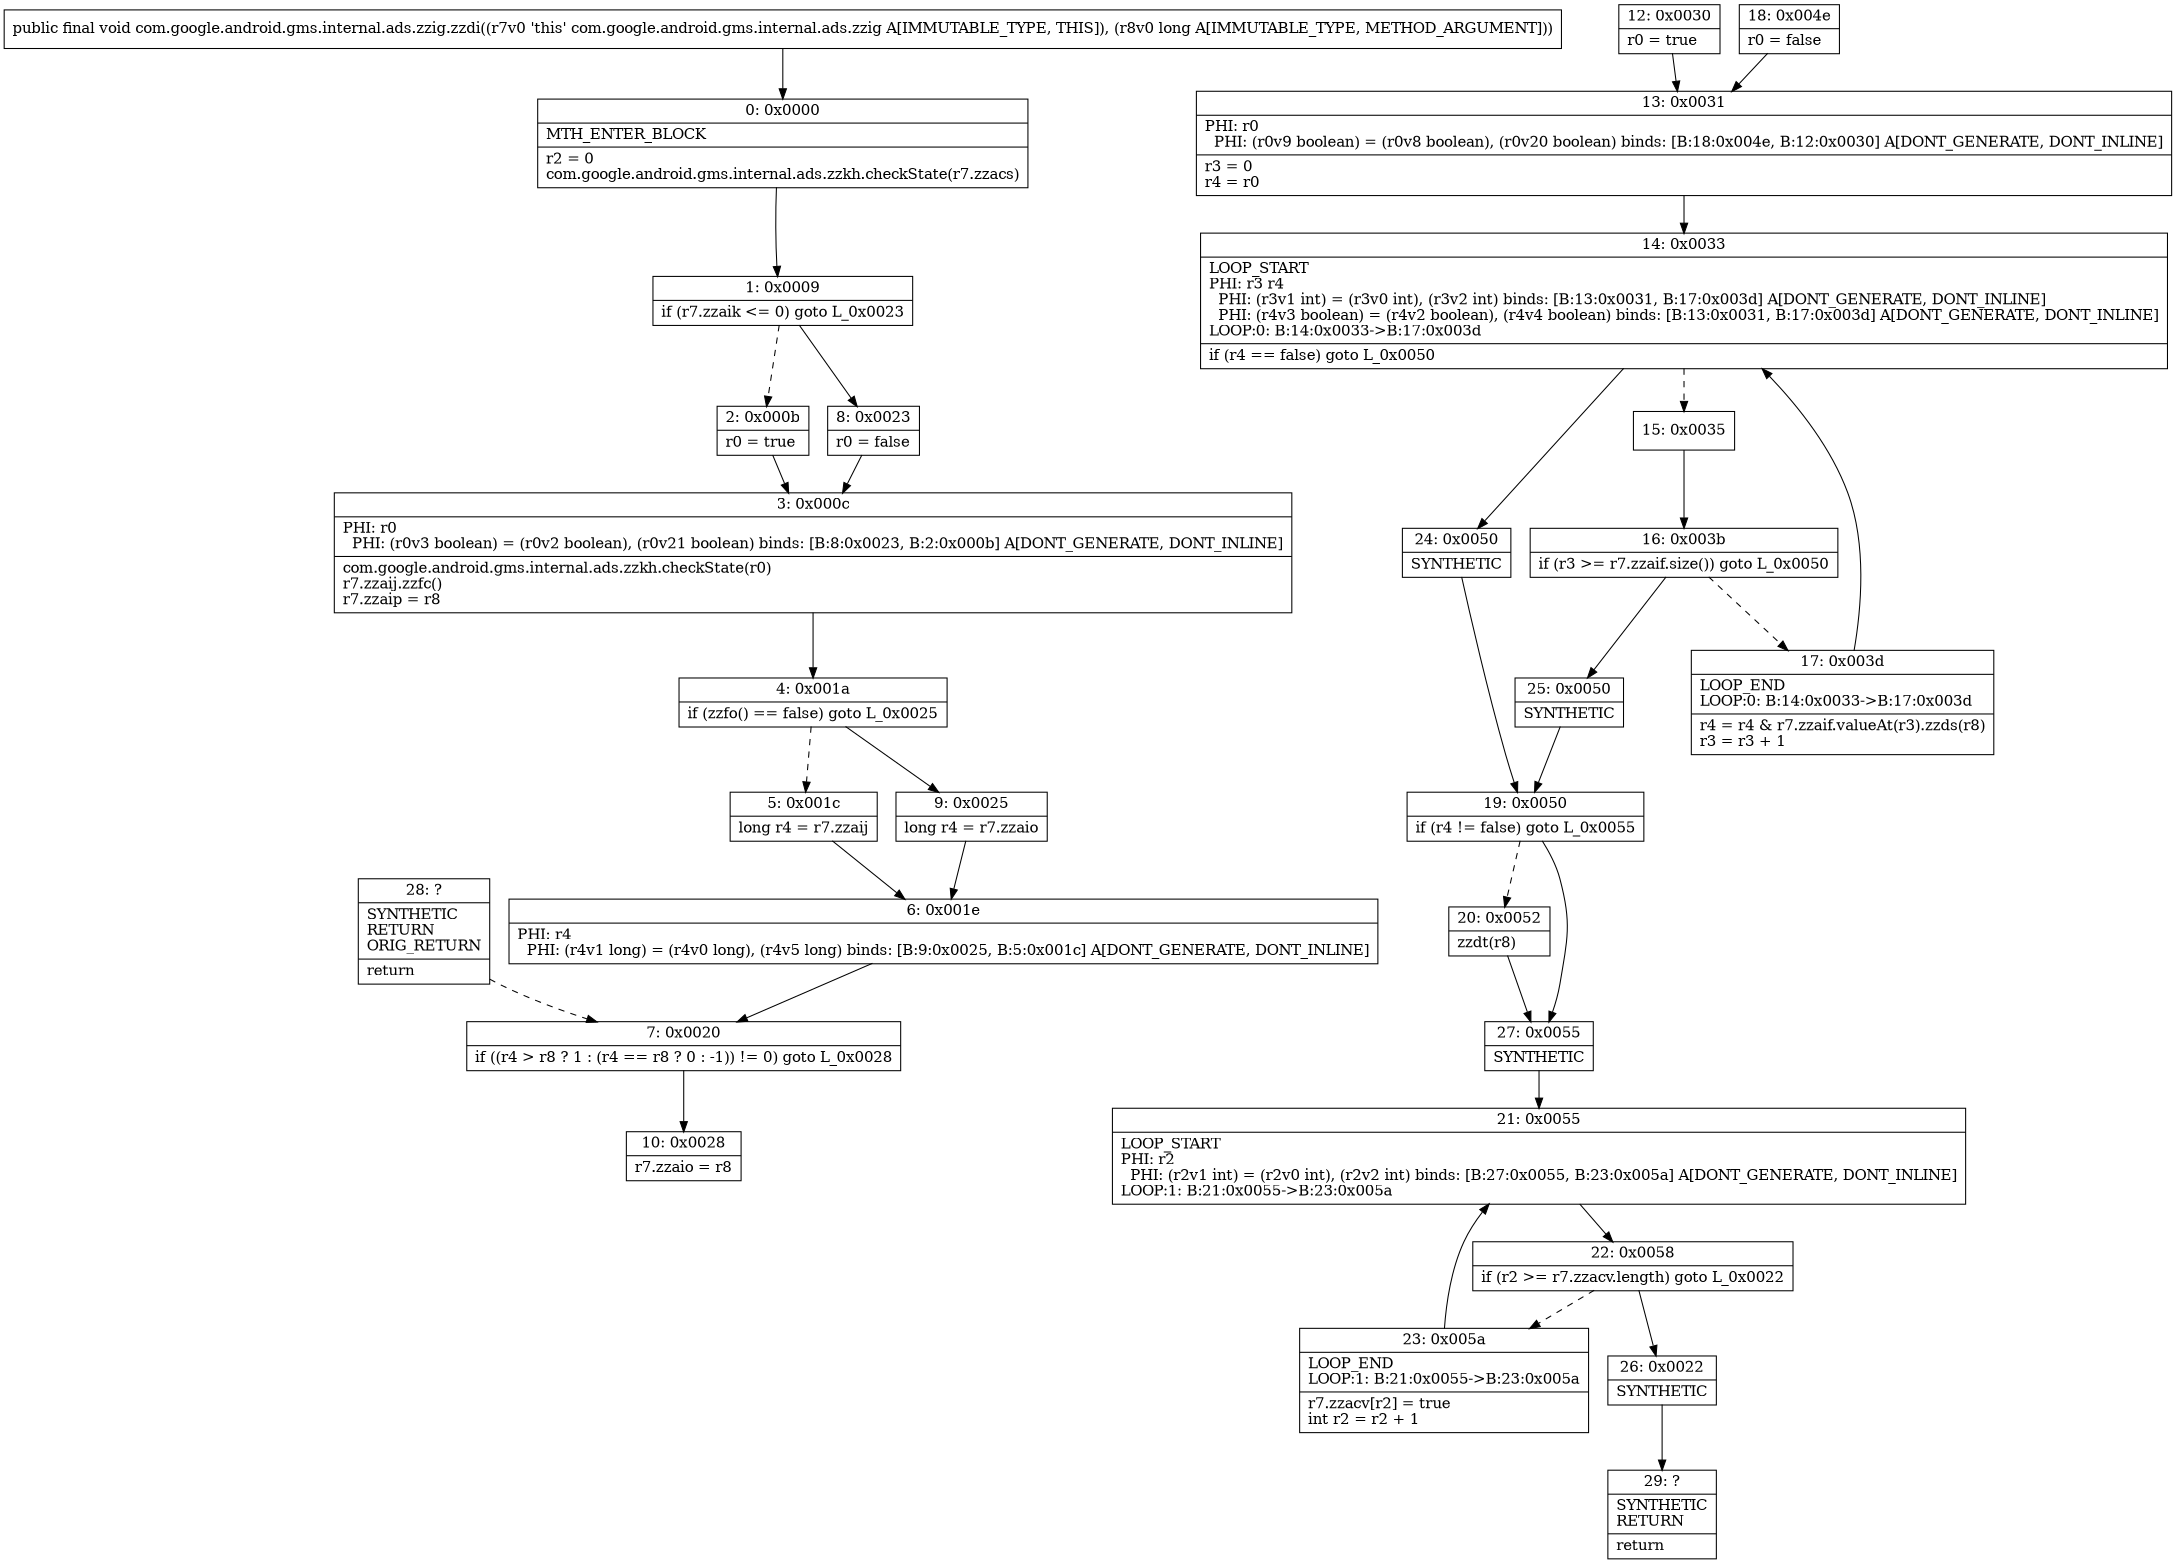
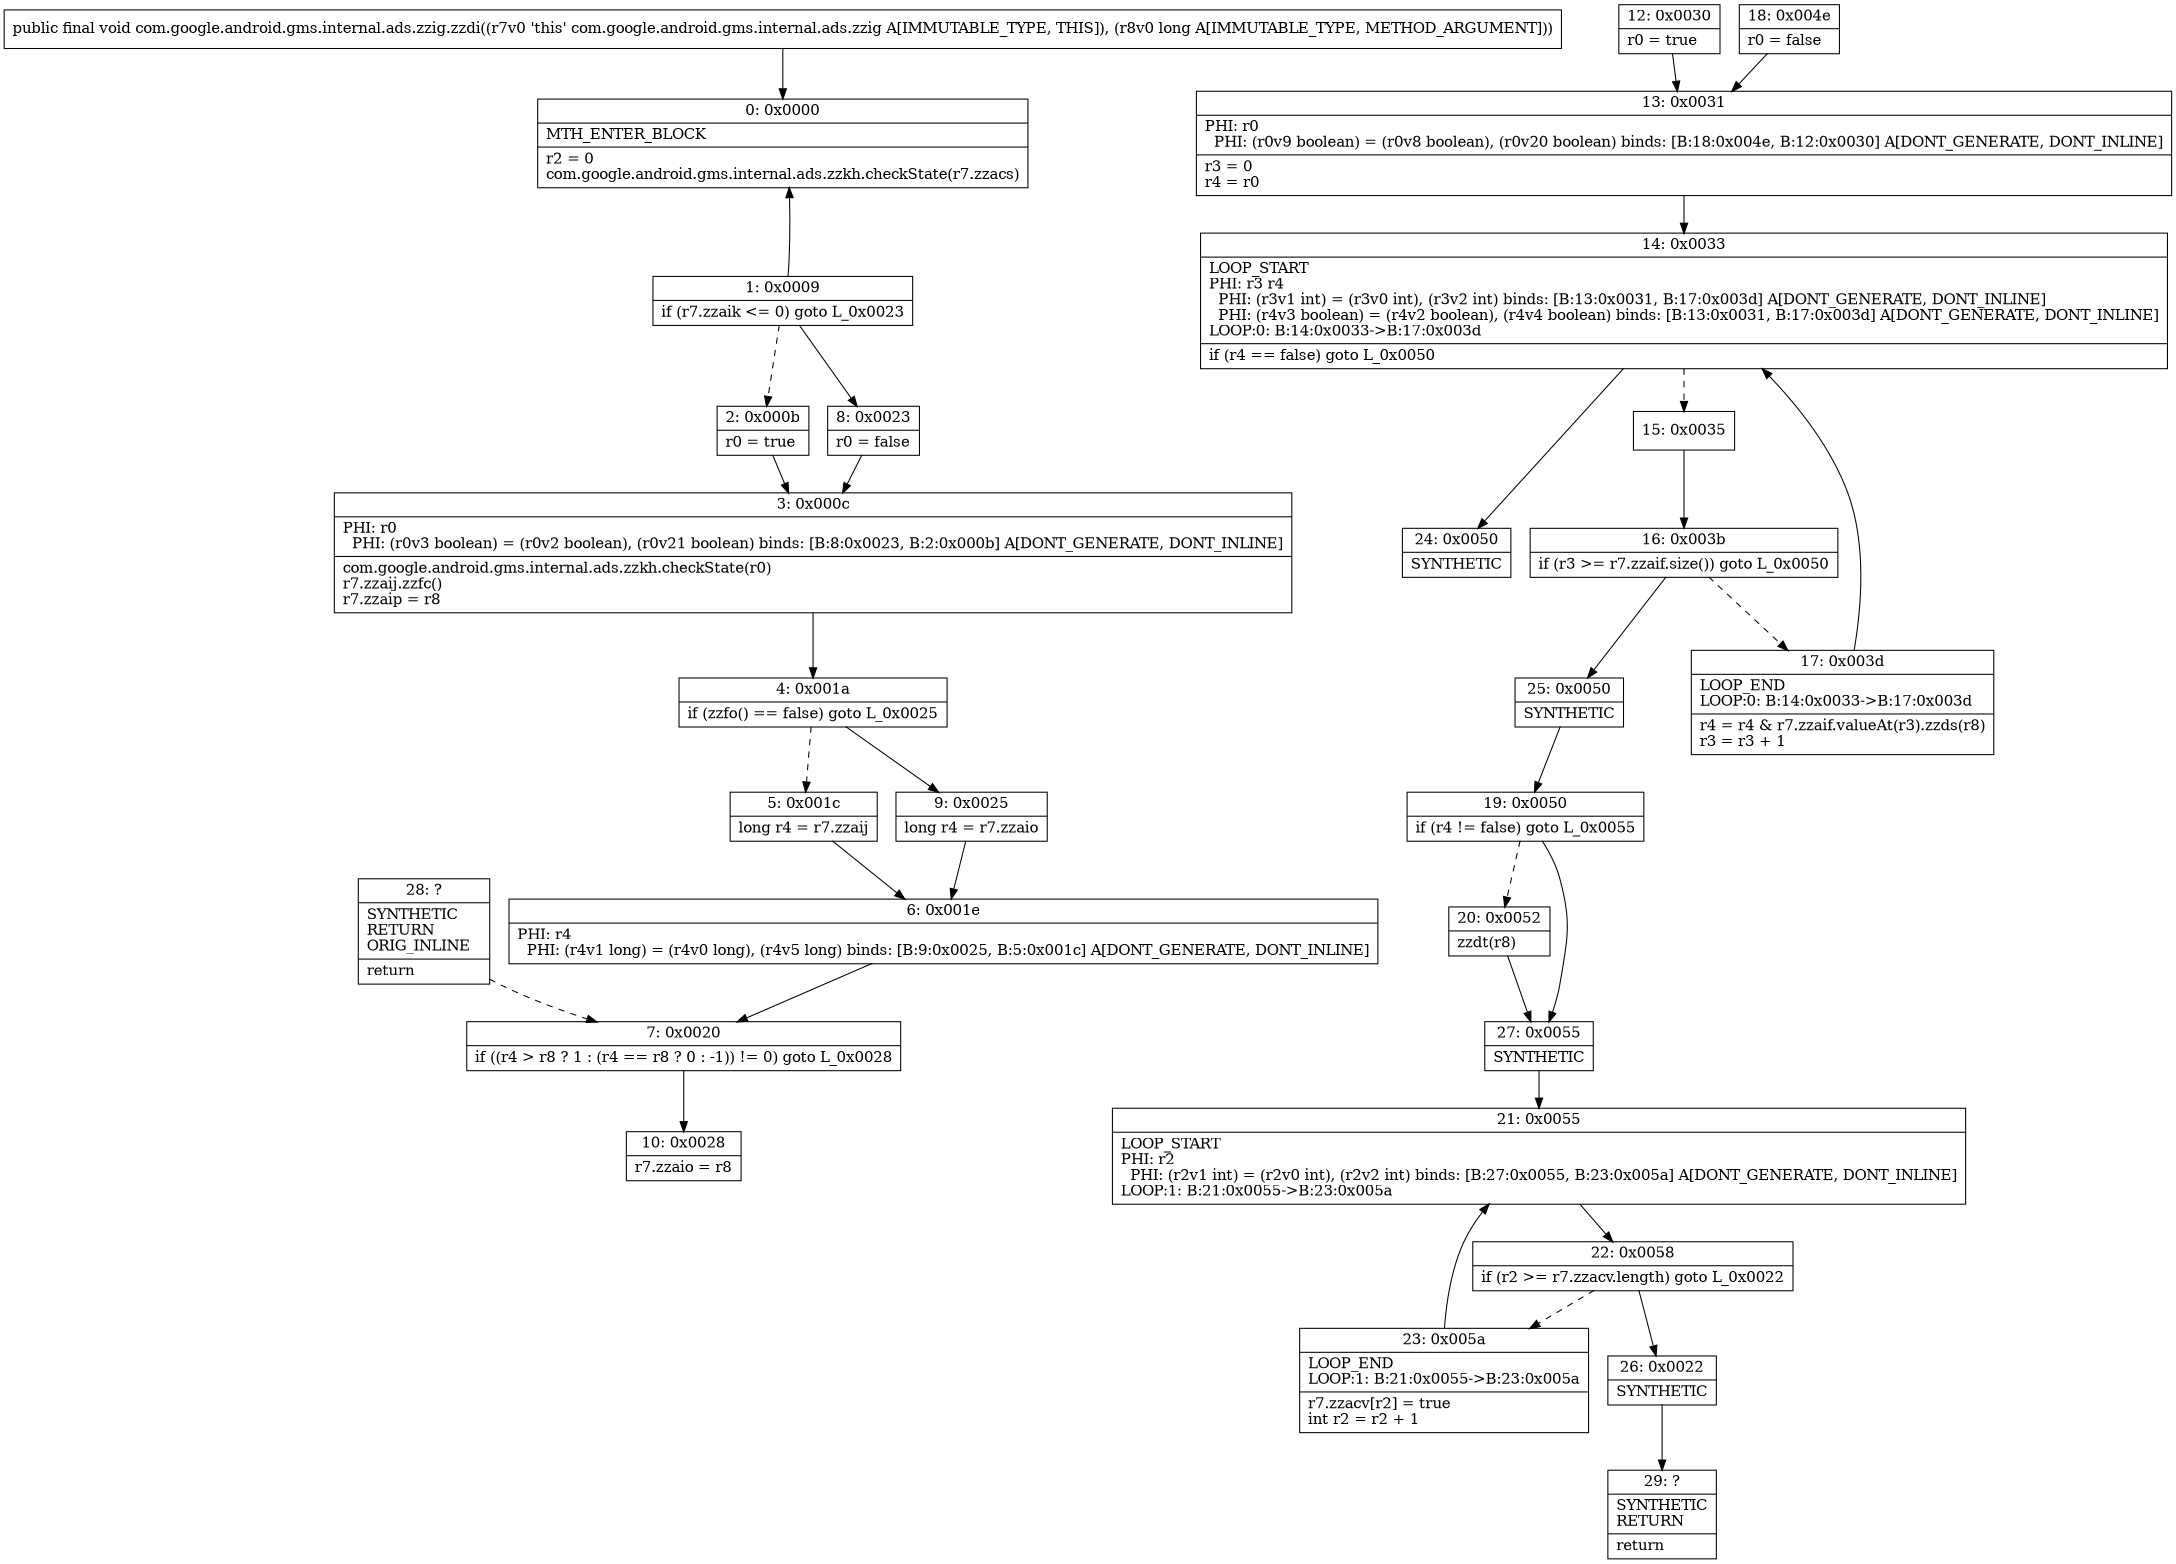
edge "0: 0x0000" -> "1: 0x0009": reversed
edge "24: 0x0050" -> "19: 0x0050": removed
node "28: ?": text "ORIG_RETURN" -> "ORIG_INLINE"
